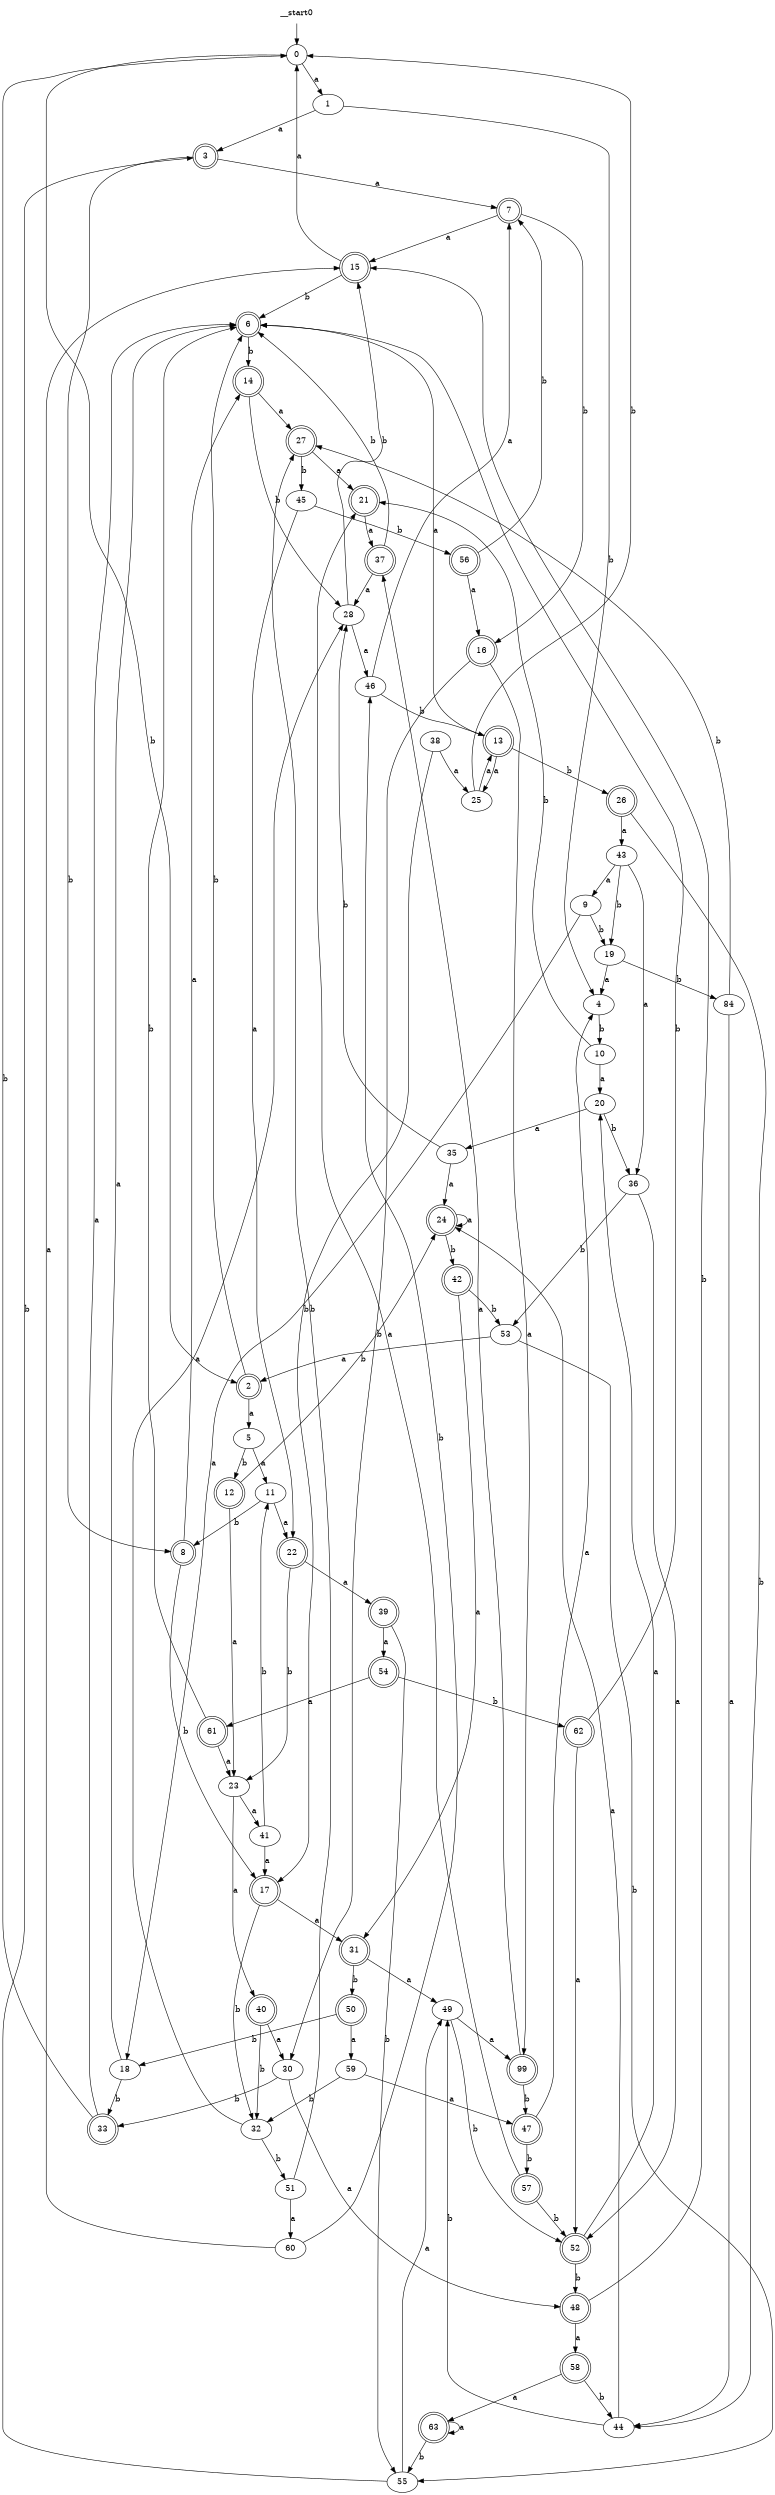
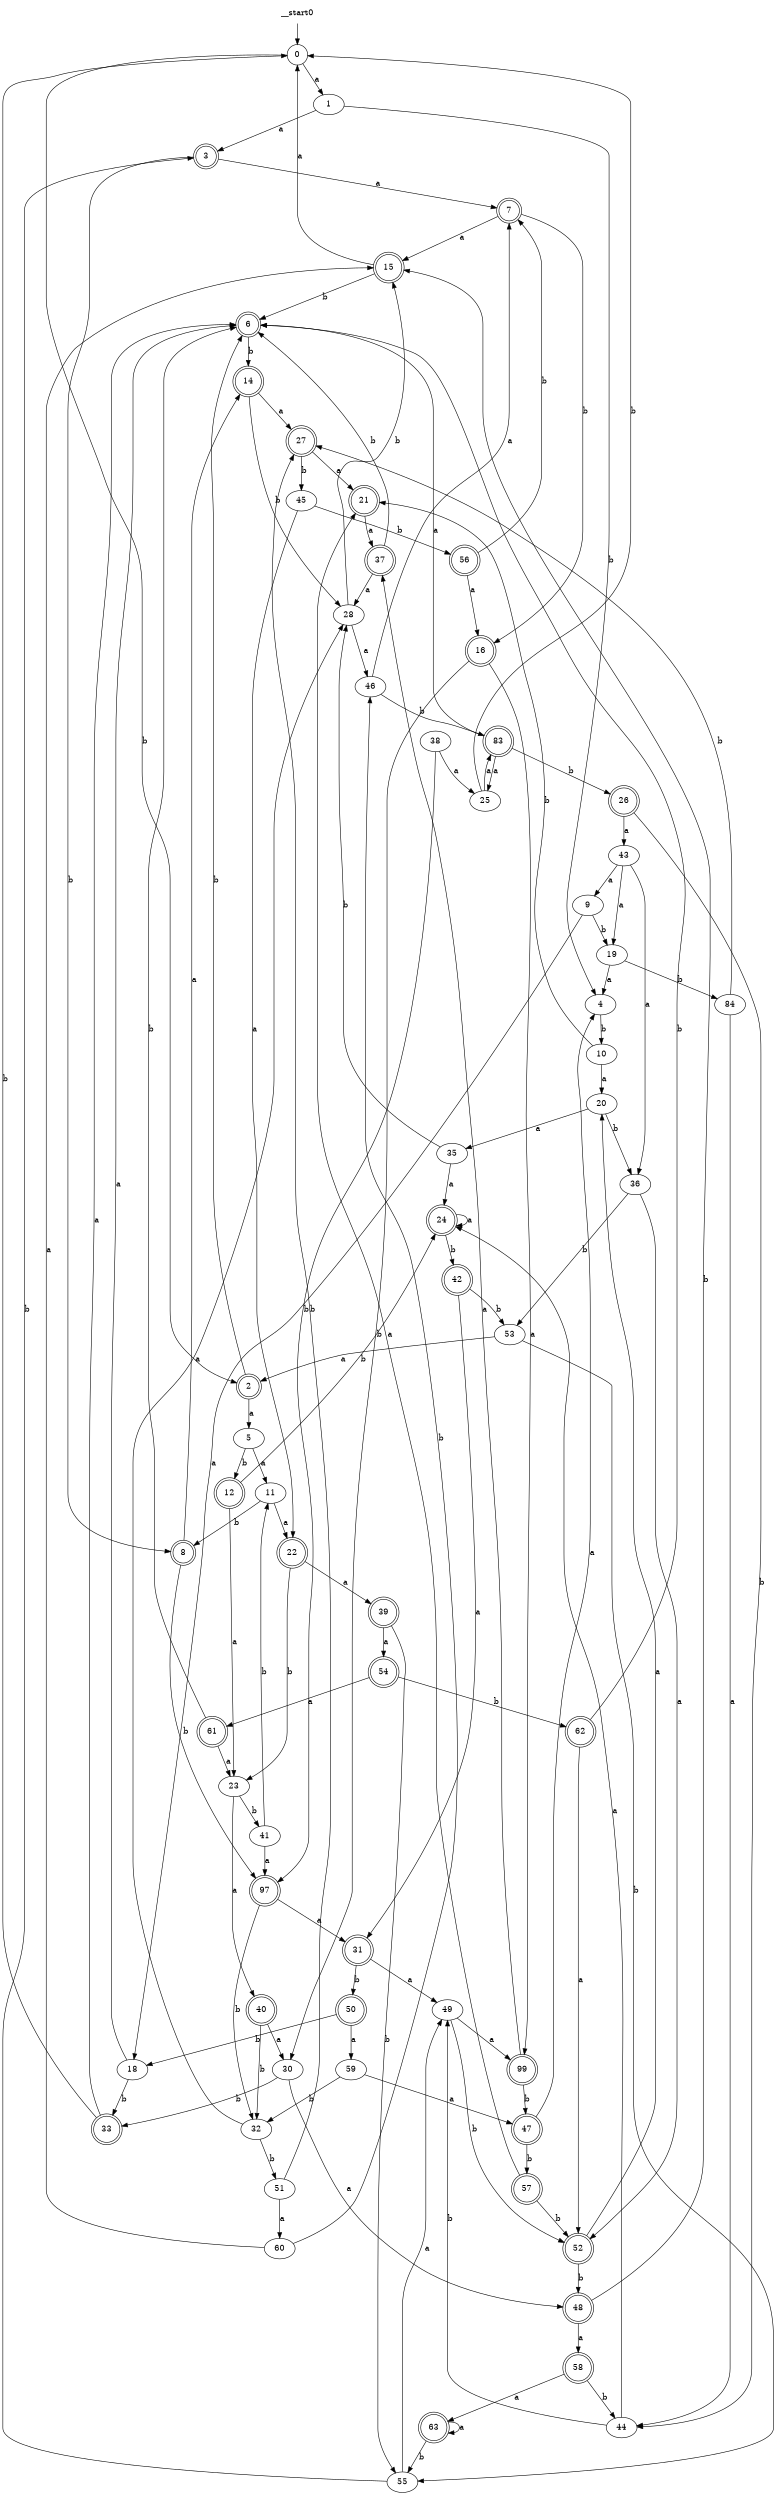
node "13": label "13" -> "83"
edge "43" -> "19": label "b" -> "a"
edge "23" -> "41": label "a" -> "b"
node "17": label "17" -> "97"
